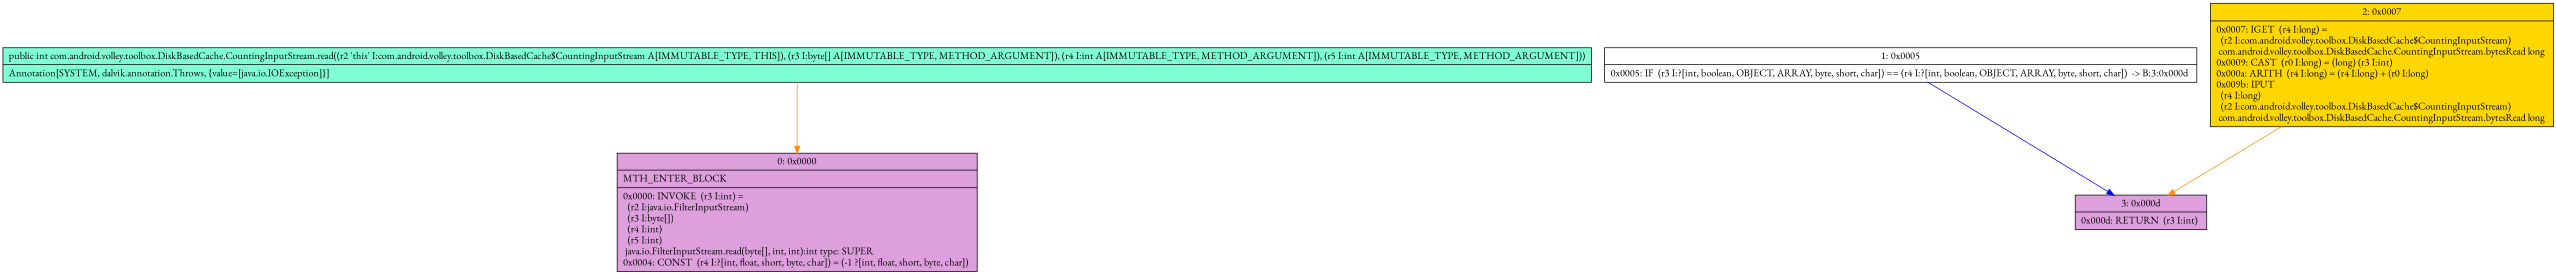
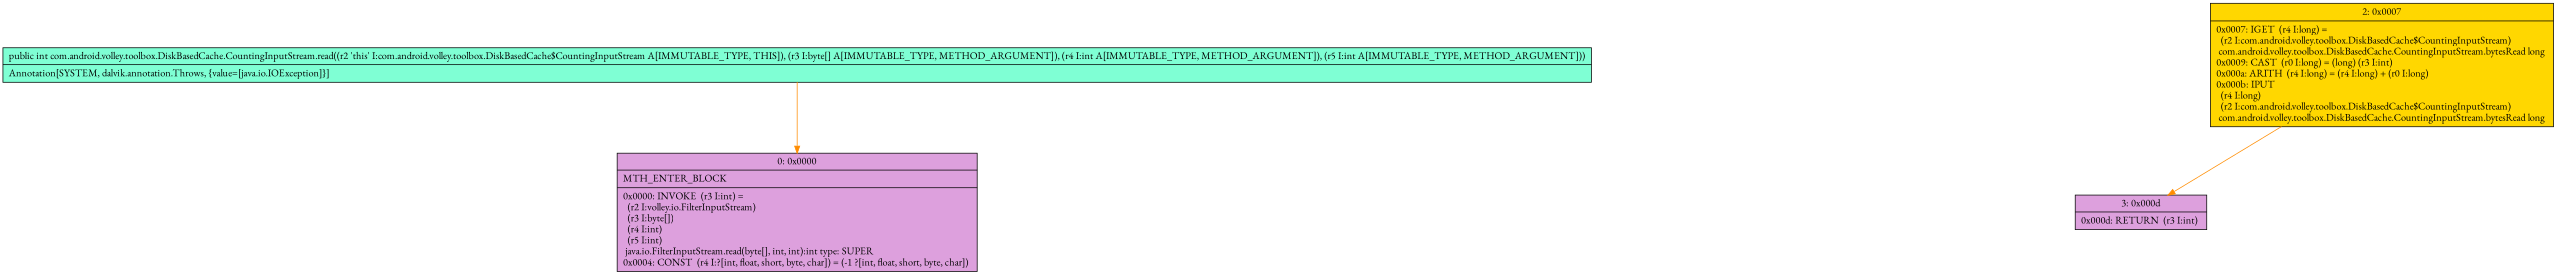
node "1: 0x0005": removed
node "2: 0x0007": text "0x009b: IPUT" -> "0x000b: IPUT"
node "0: 0x0000": text "(r2 I:java.io.FilterInputStream)" -> "(r2 I:volley.io.FilterInputStream)"
